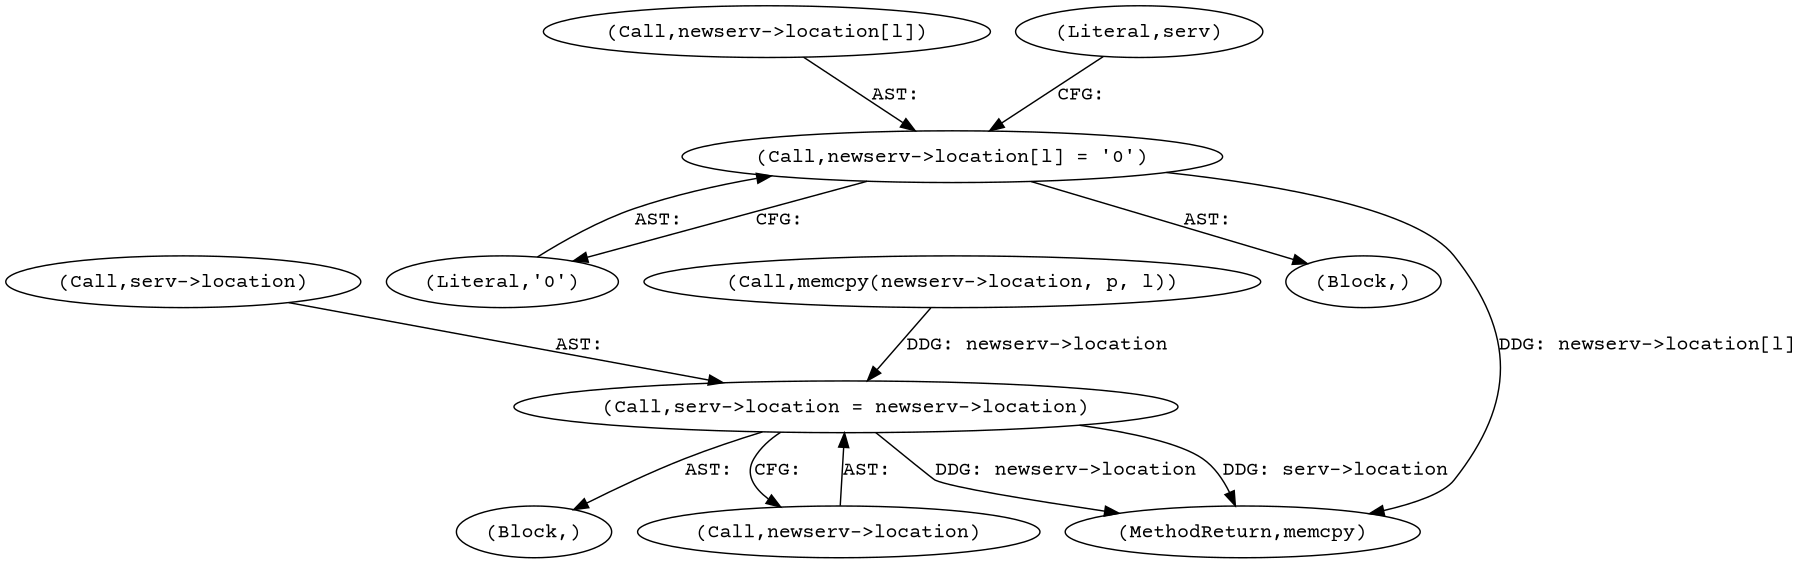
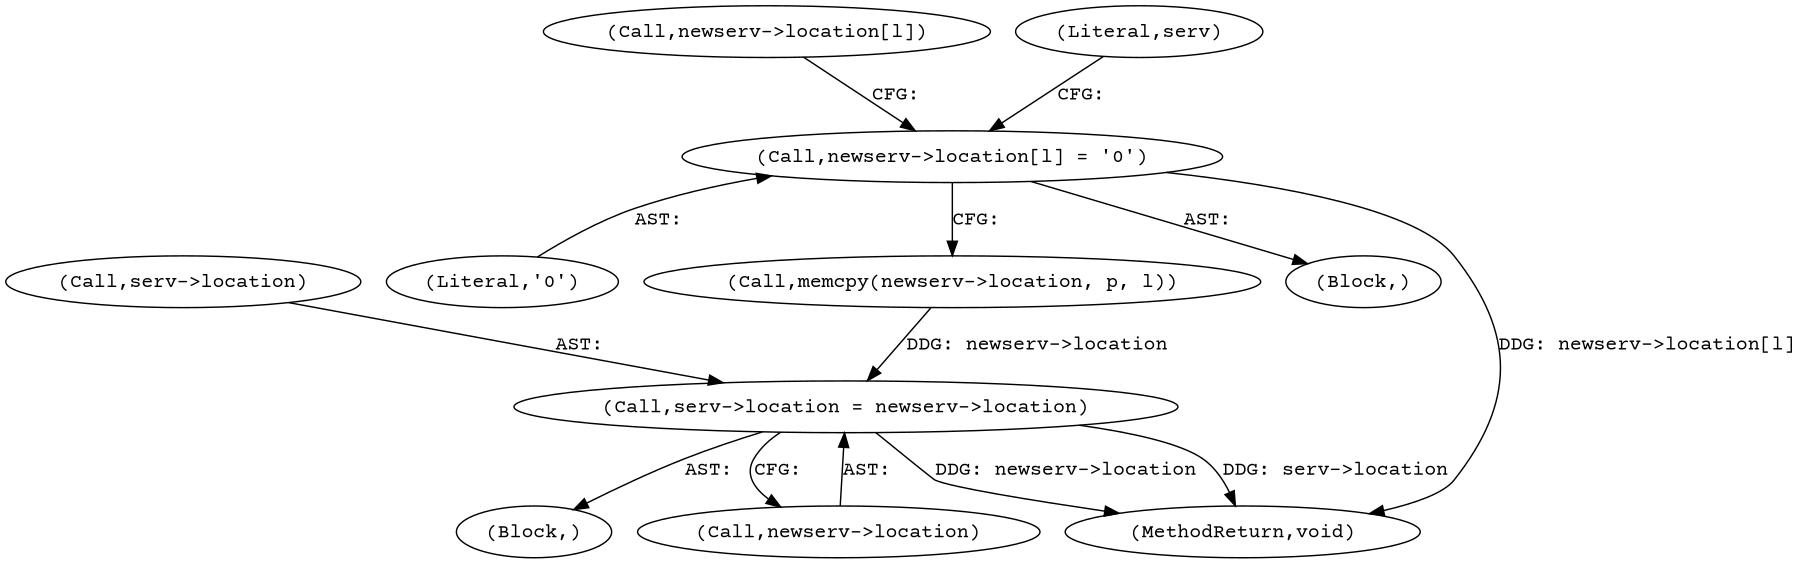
edge "(Call,newserv->location[l])" -> "(Call,newserv->location[l] = '0')": label "AST: " -> "CFG: "
edge "(Call,newserv->location[l] = '0')" -> "(Literal,'0')": now "(Call,newserv->location[l] = '0')" -> "(Call,memcpy(newserv->location, p, l))"
node "(MethodReturn,memcpy)": label "(MethodReturn,memcpy)" -> "(MethodReturn,void)"
